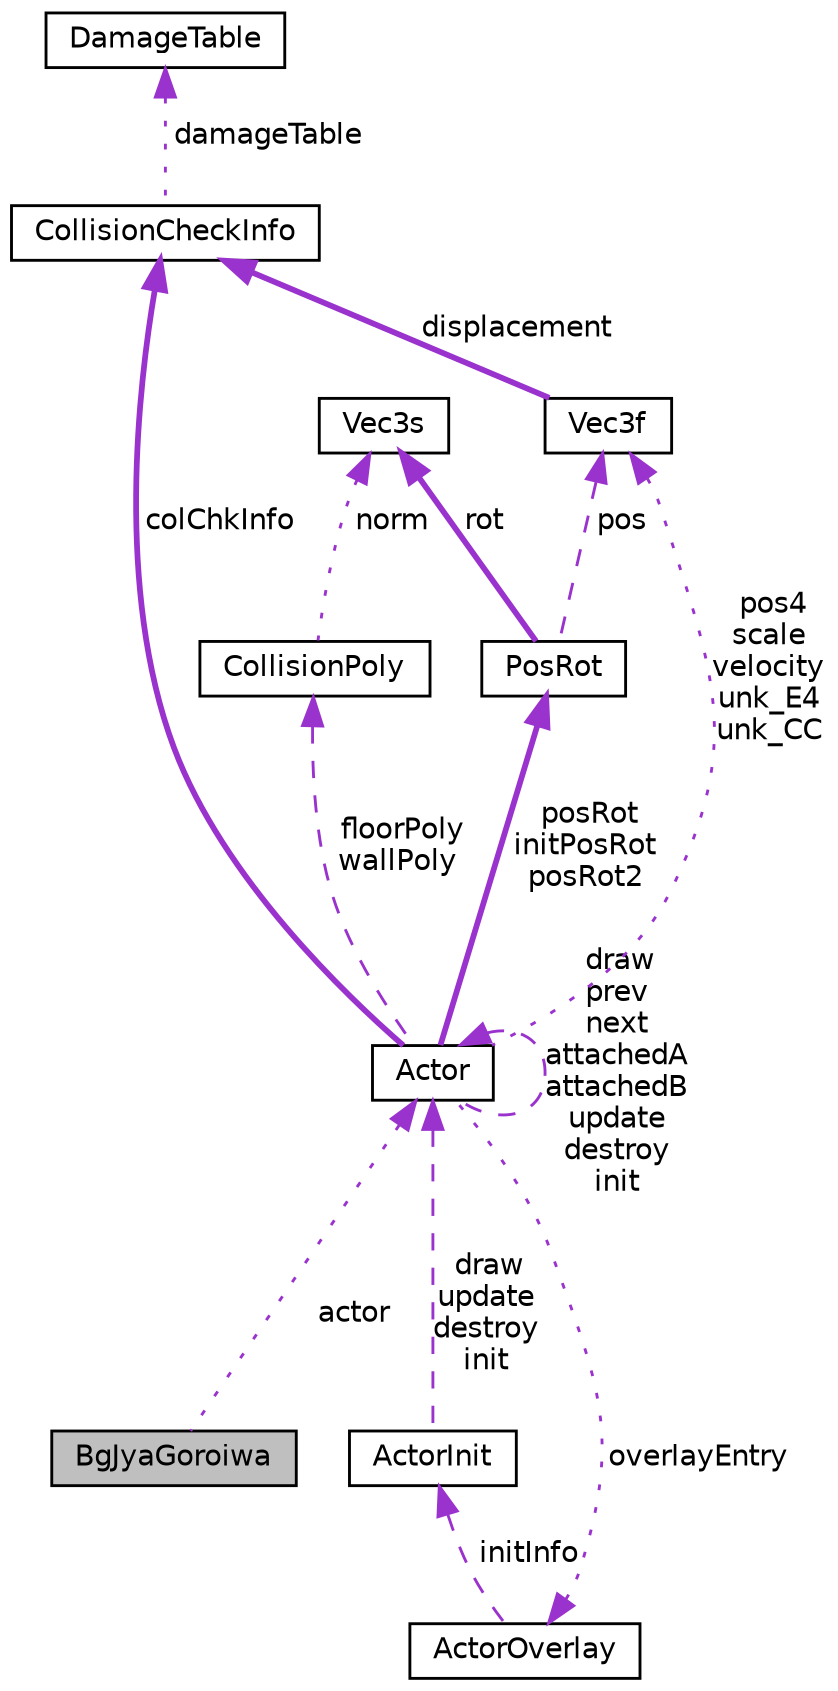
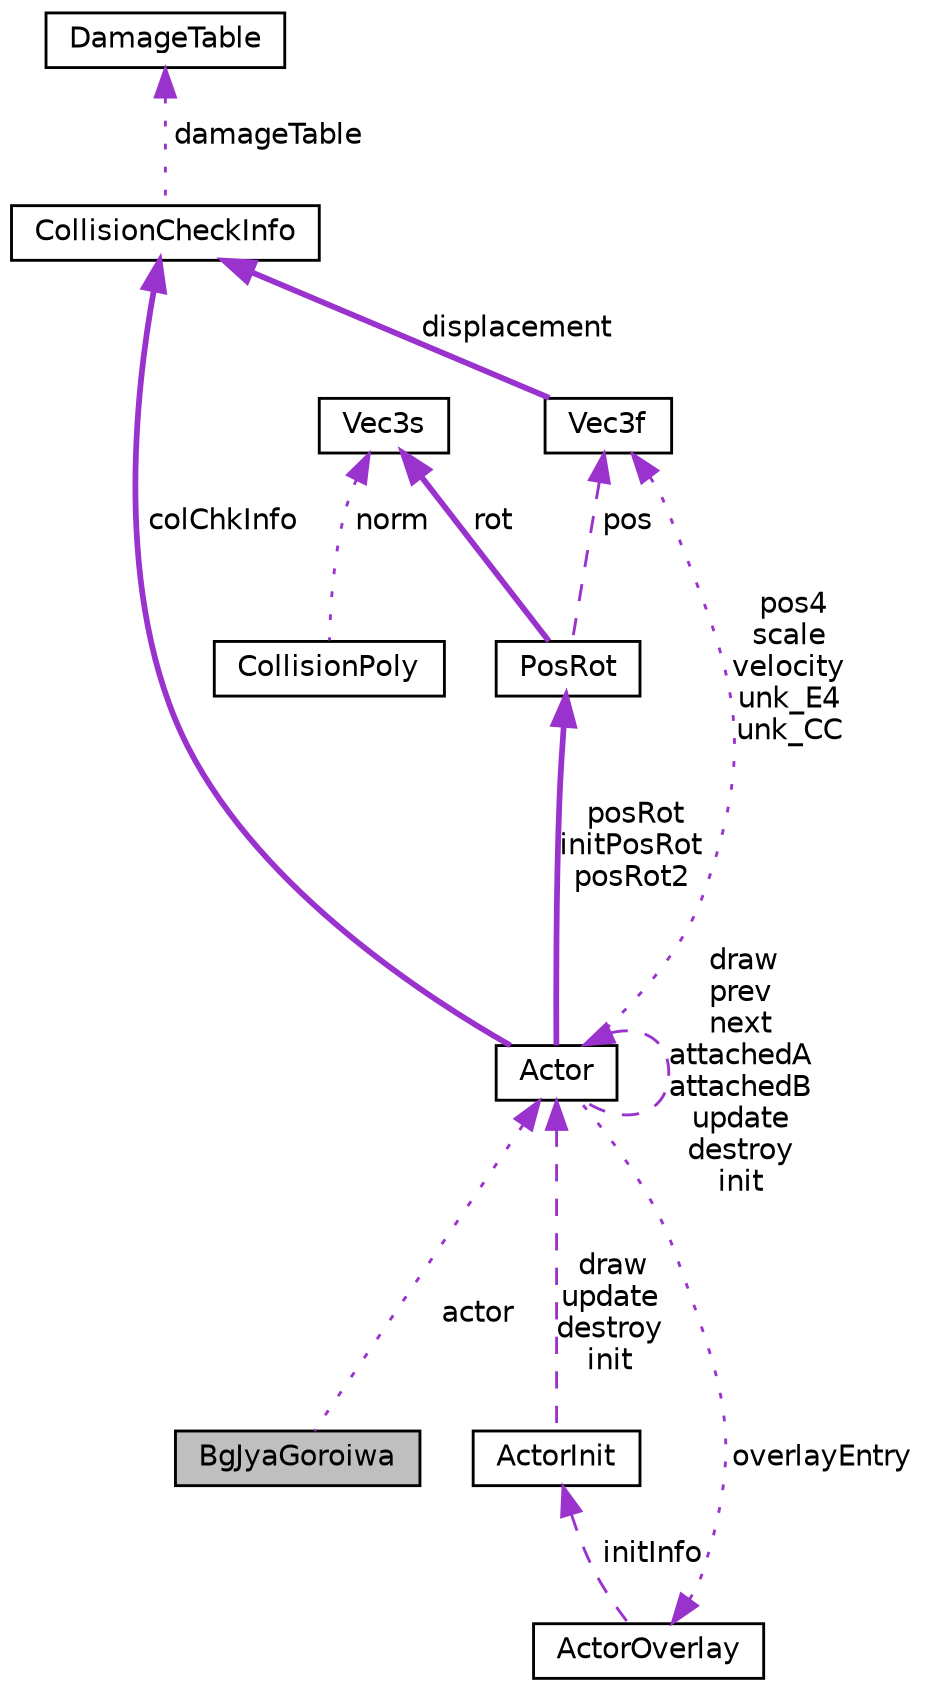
edge "Actor" -> "CollisionPoly": removed, label "floorPoly wallPoly"
